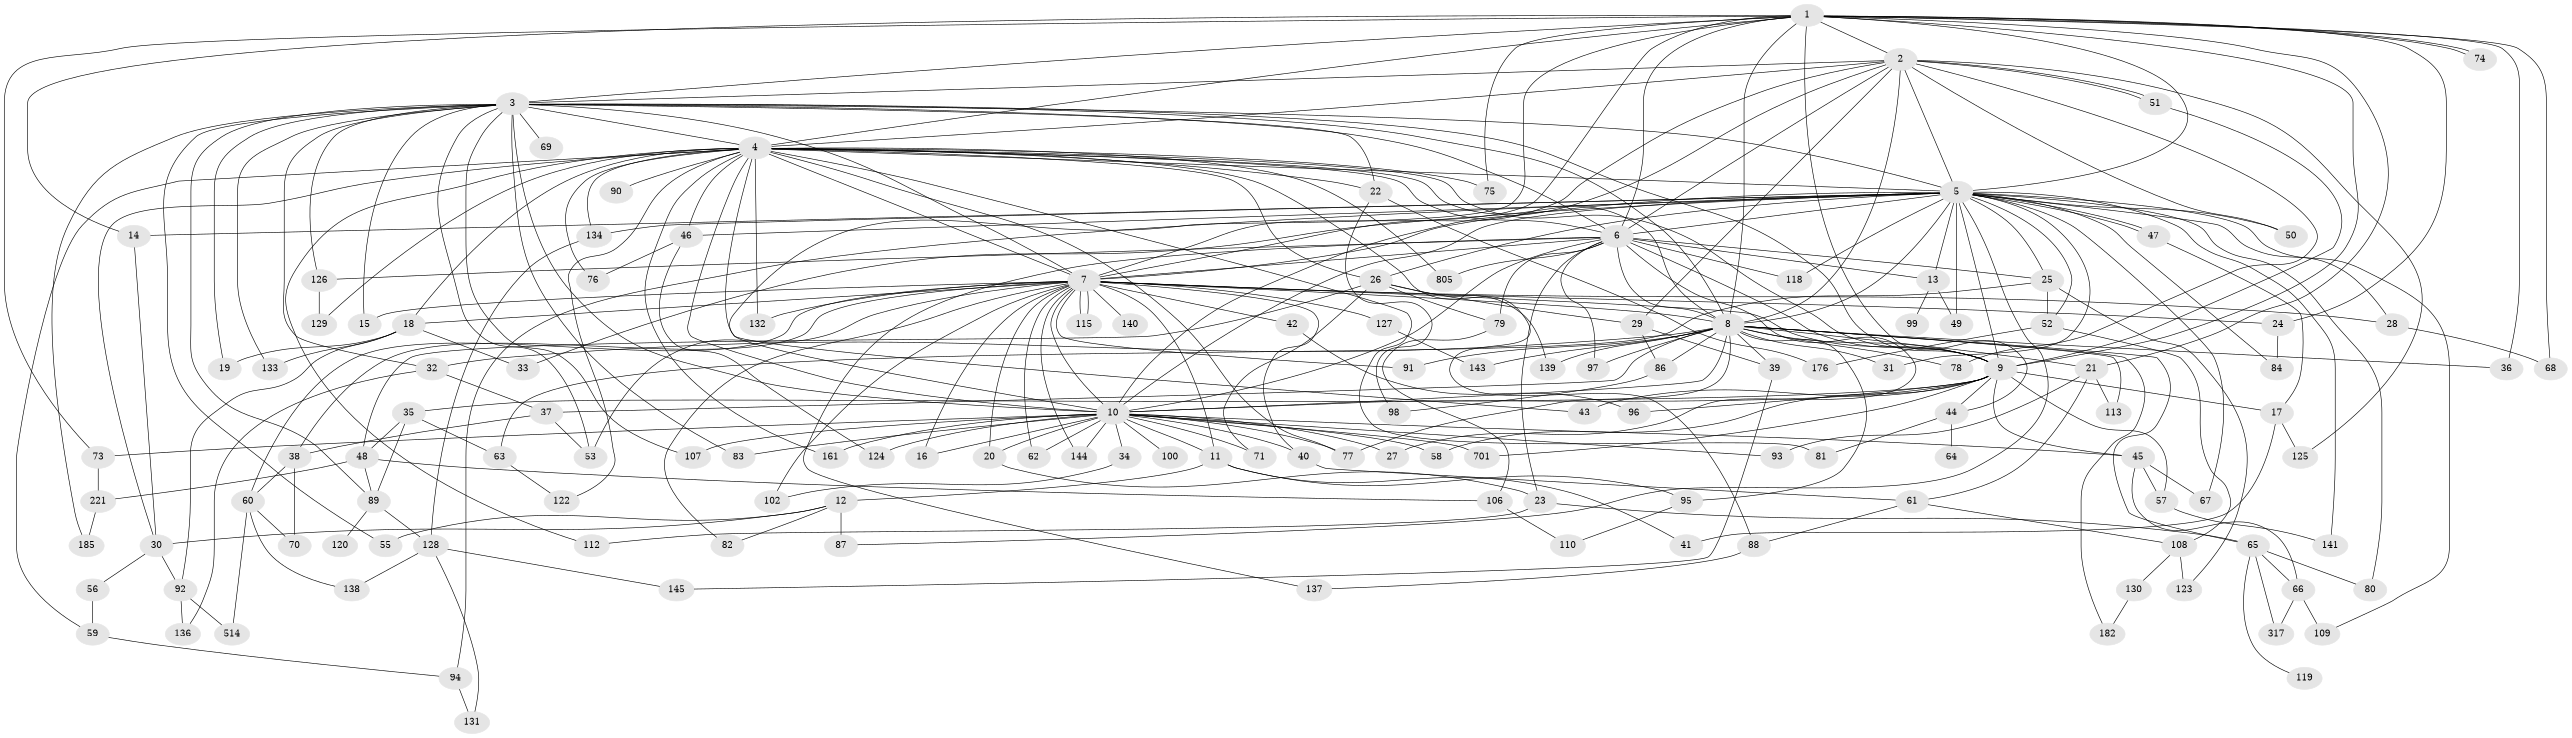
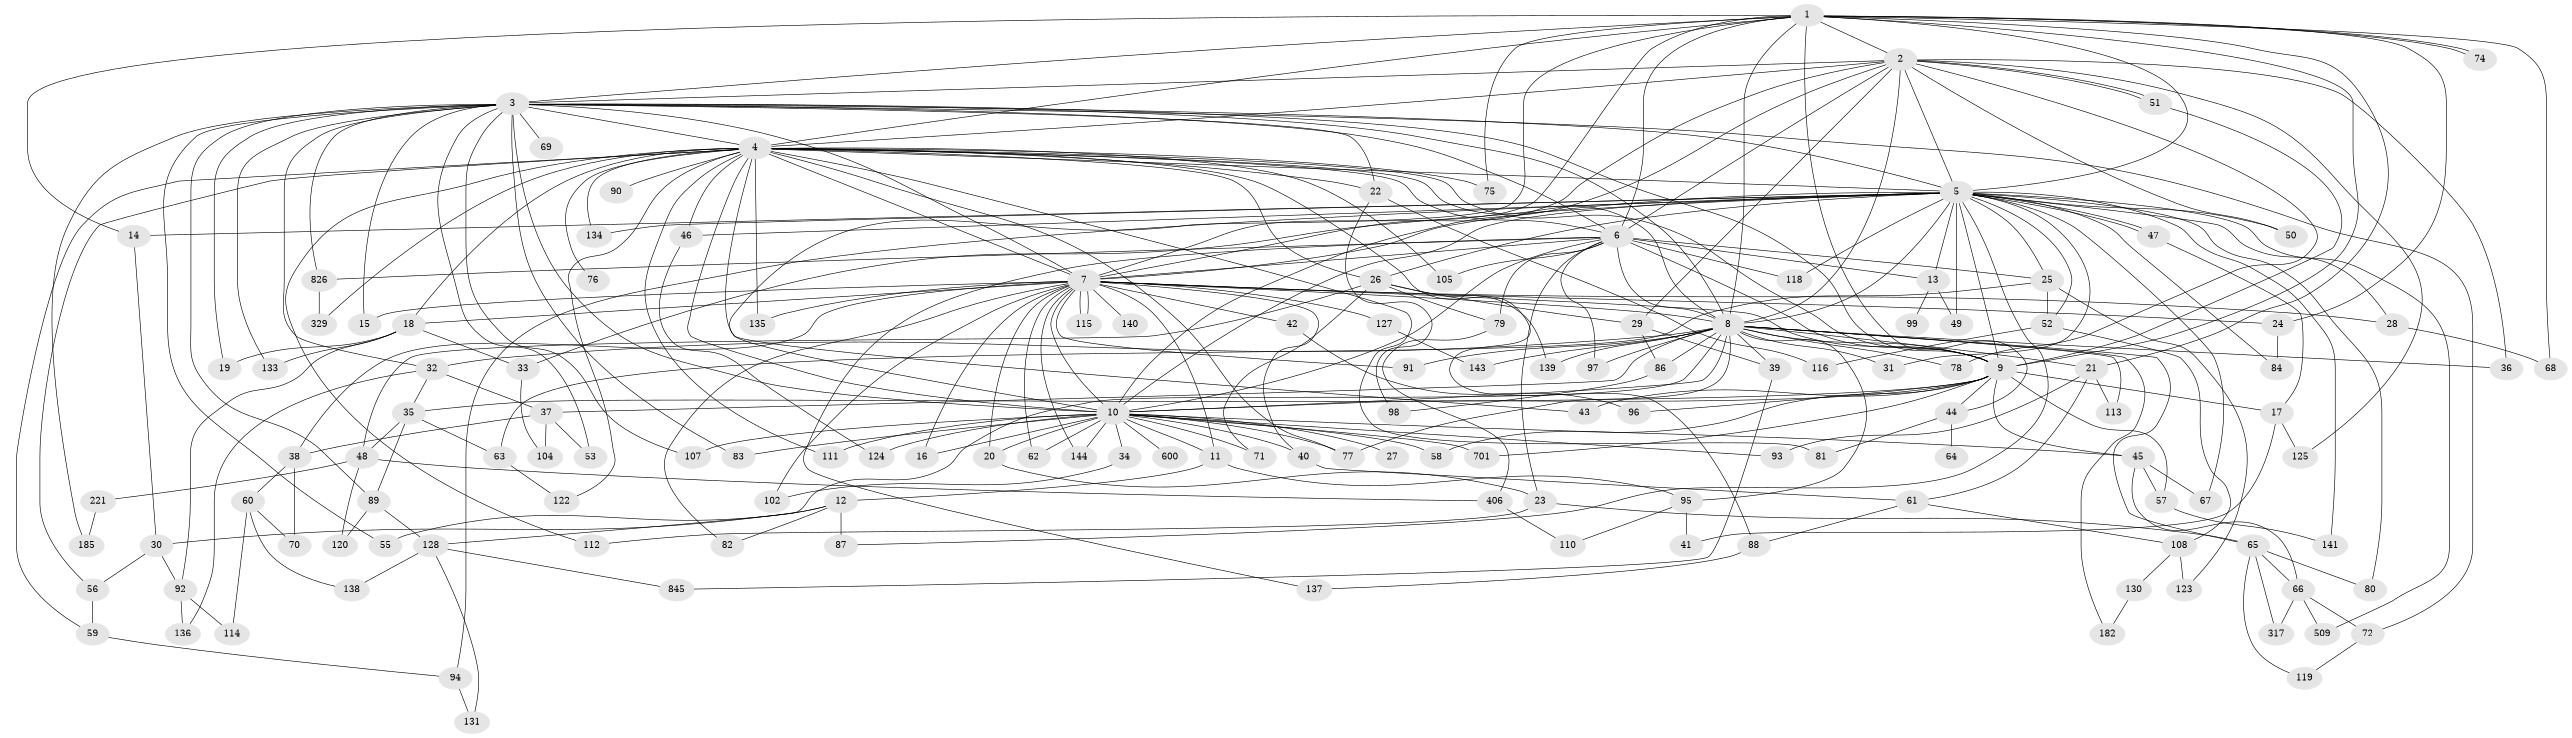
edge "1" -- "36": now "2" -- "36"
edge "4" -- "30": now "4" -- "56"
edge "5" -- "6": removed
edge "46" -- "76": removed
node "126": label "126" -> "826"
node "805": label "805" -> "105"
node "129": label "129" -> "329"
node "132": label "132" -> "135"
edge "7" -- "60": removed
edge "7" -- "53": removed
edge "134" -- "128": now "8" -- "128"
node "176": label "176" -> "116"
edge "6" -- "27": removed
edge "32" -- "35": added
node "73": removed
node "104": added
node "161": label "161" -> "111"
node "100": label "100" -> "600"
edge "48" -- "89": now "48" -- "120"
edge "11" -- "41": now "95" -- "41"
node "106": label "106" -> "406"
node "145": label "145" -> "845"
node "514": label "514" -> "114"
node "109": label "109" -> "509"
node "72": added
